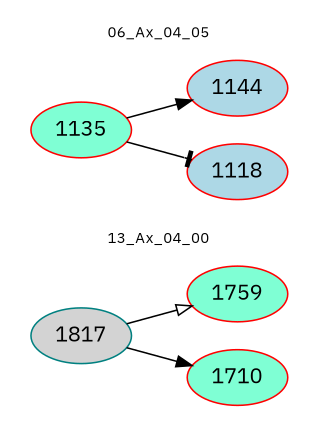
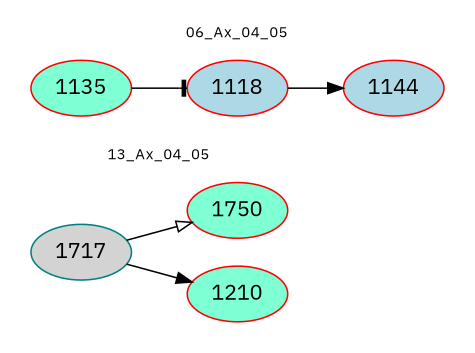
edge "1135" -> "1144": now "1118" -> "1144"
cluster "13_Ax_04_00": label "13_Ax_04_00" -> "13_Ax_04_05"
node "1759": label "1759" -> "1750"
node "1817": label "1817" -> "1717"
node "1710": label "1710" -> "1210"
